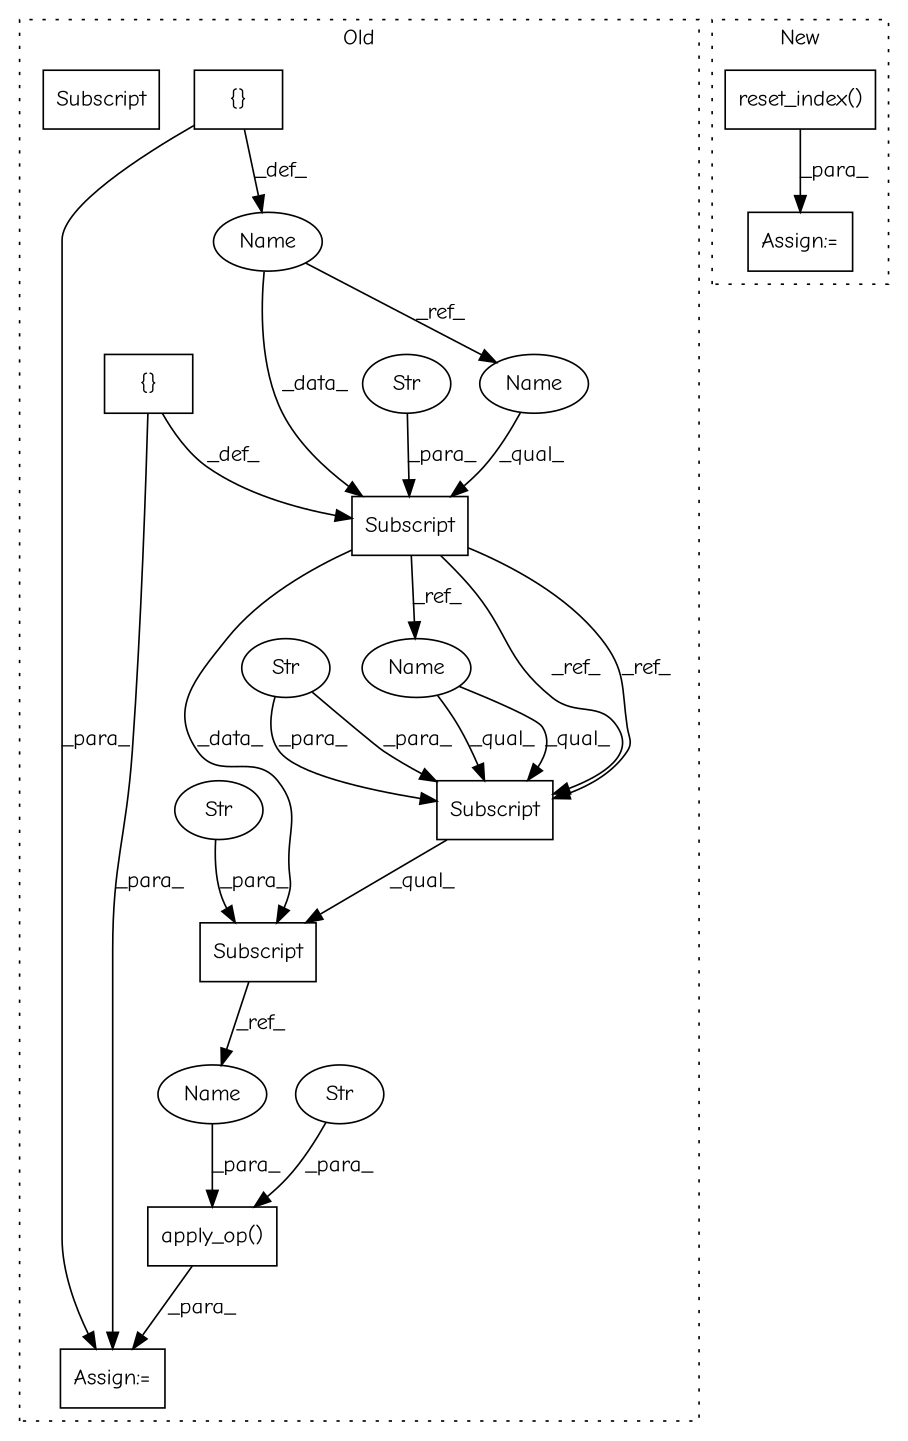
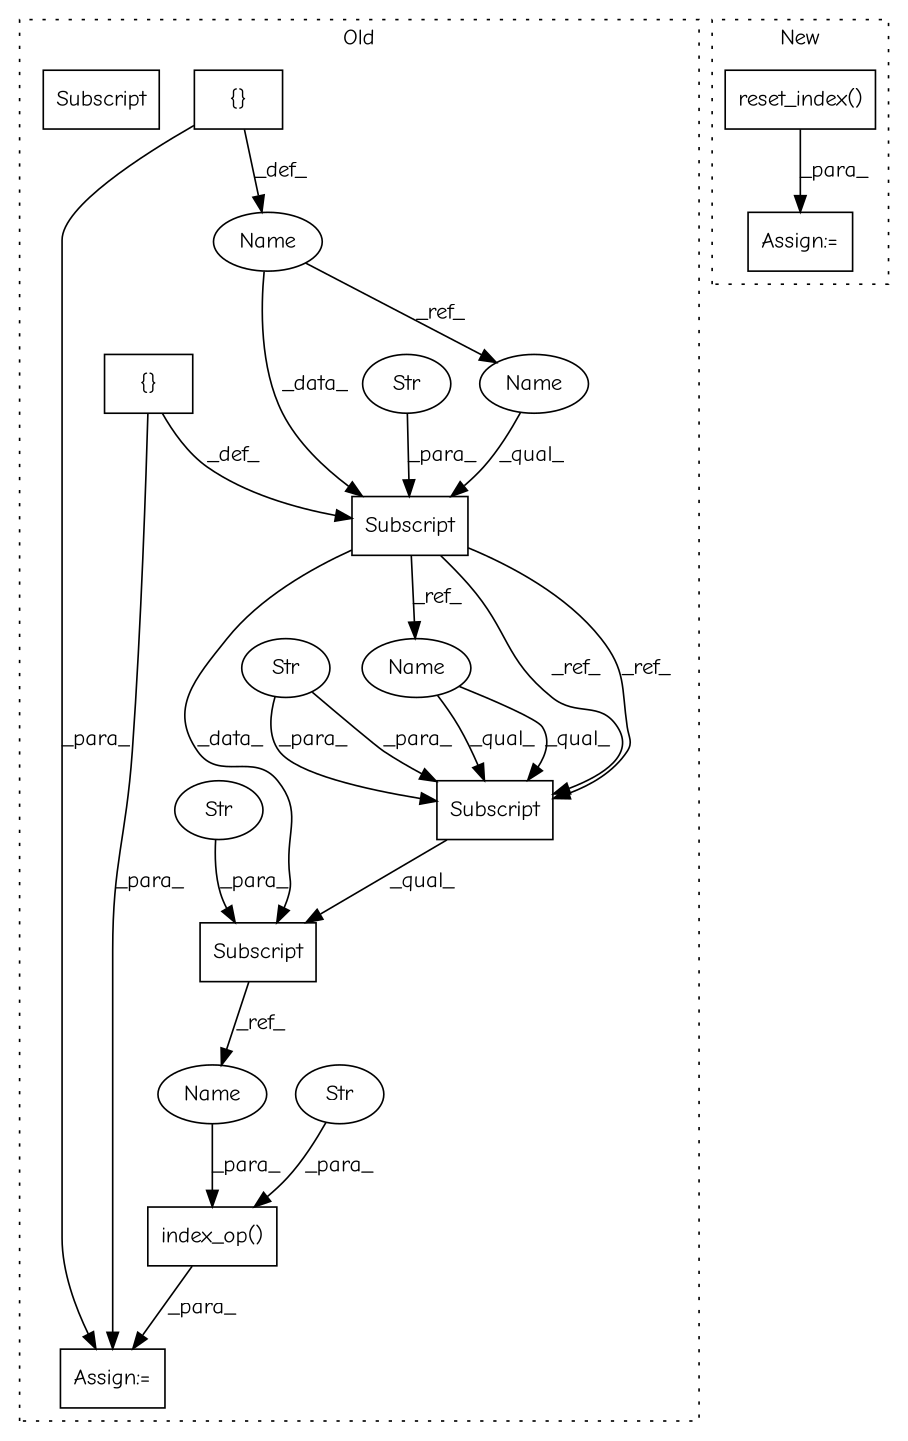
node "apply_op()": label "apply_op()" -> "index_op()"
